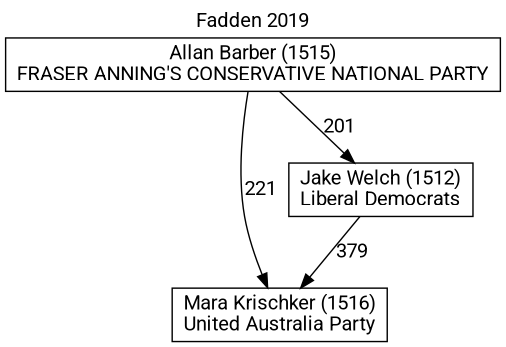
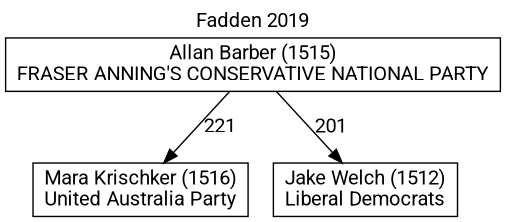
edge "Jake Welch (1512) Liberal Democrats" -> "Mara Krischker (1516) United Australia Party": removed, label "379"
